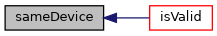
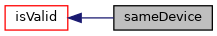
edge "isValid" -> "sameDevice": reversed
